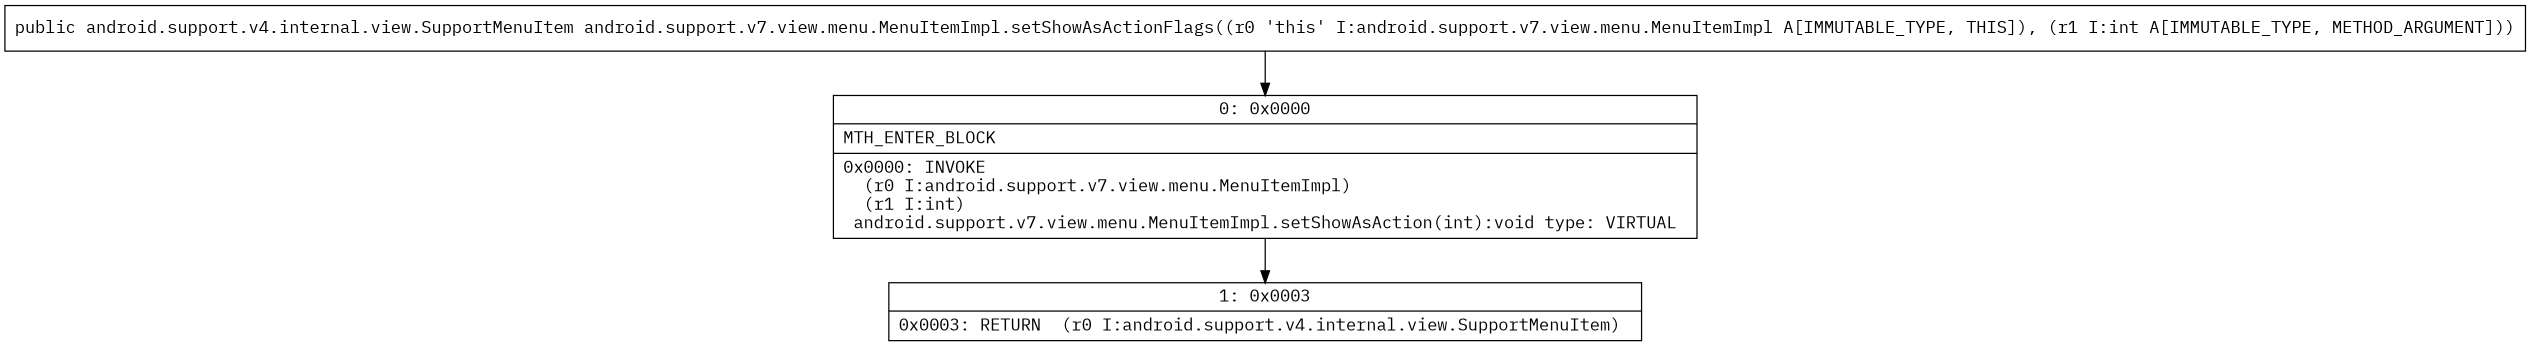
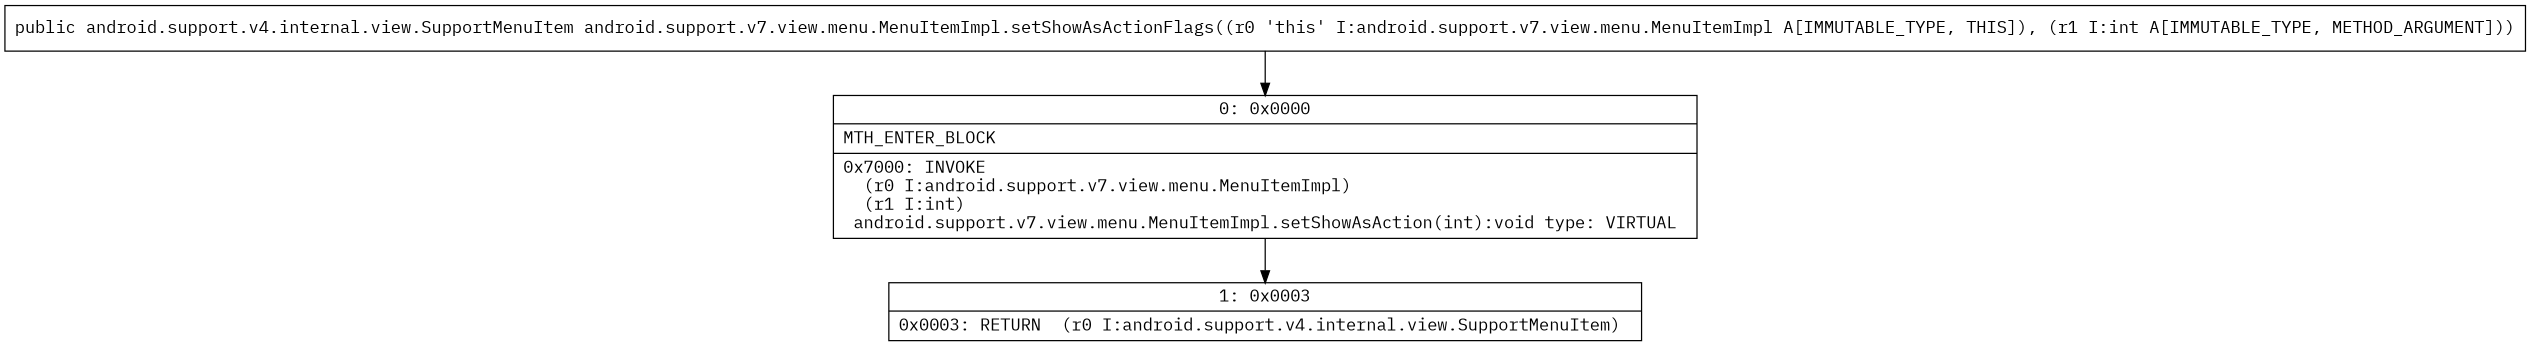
node "0: 0x0000": text "0x0000: INVOKE" -> "0x7000: INVOKE"
